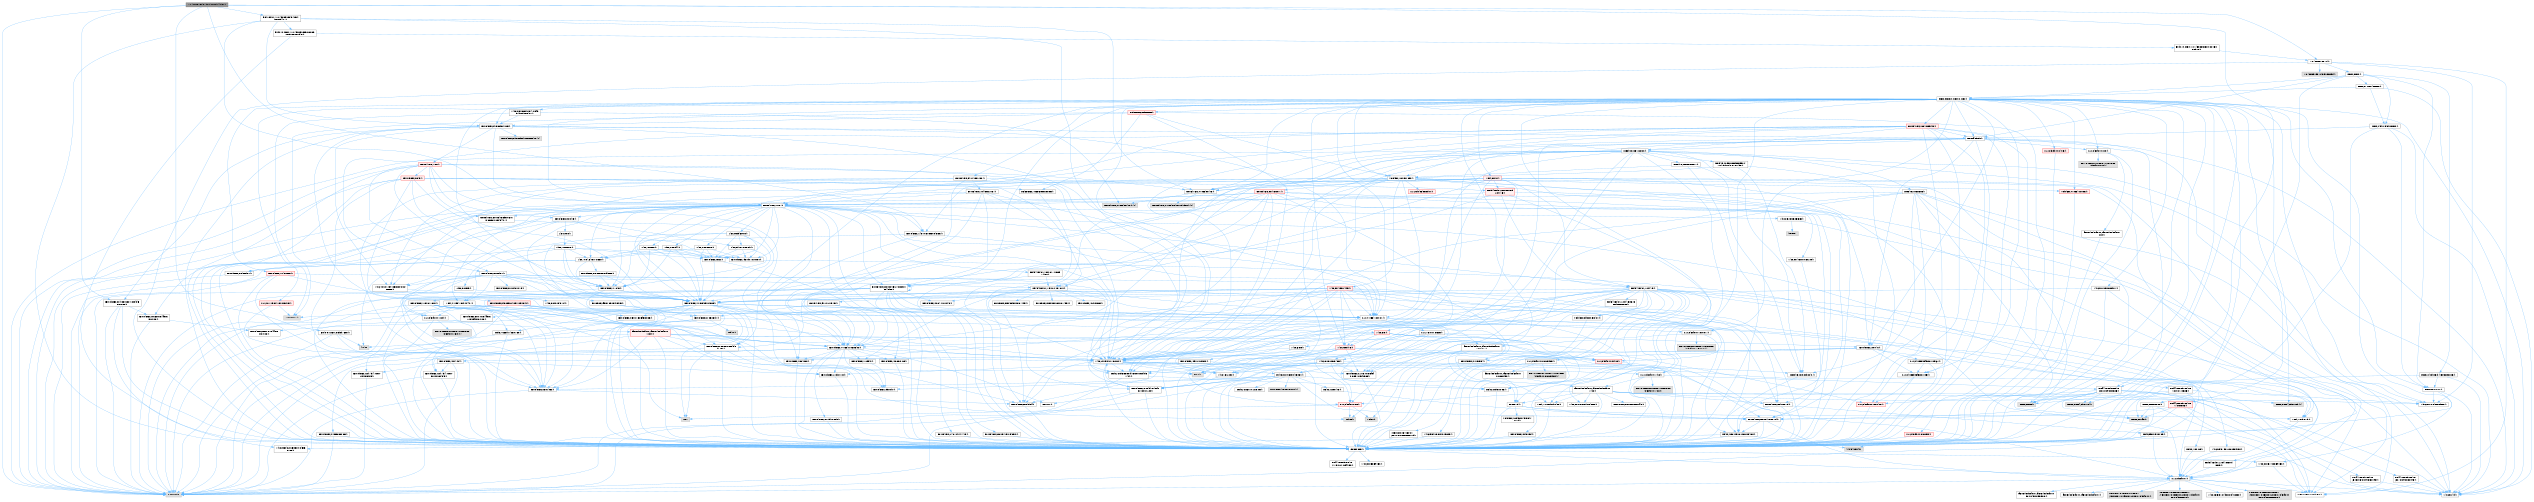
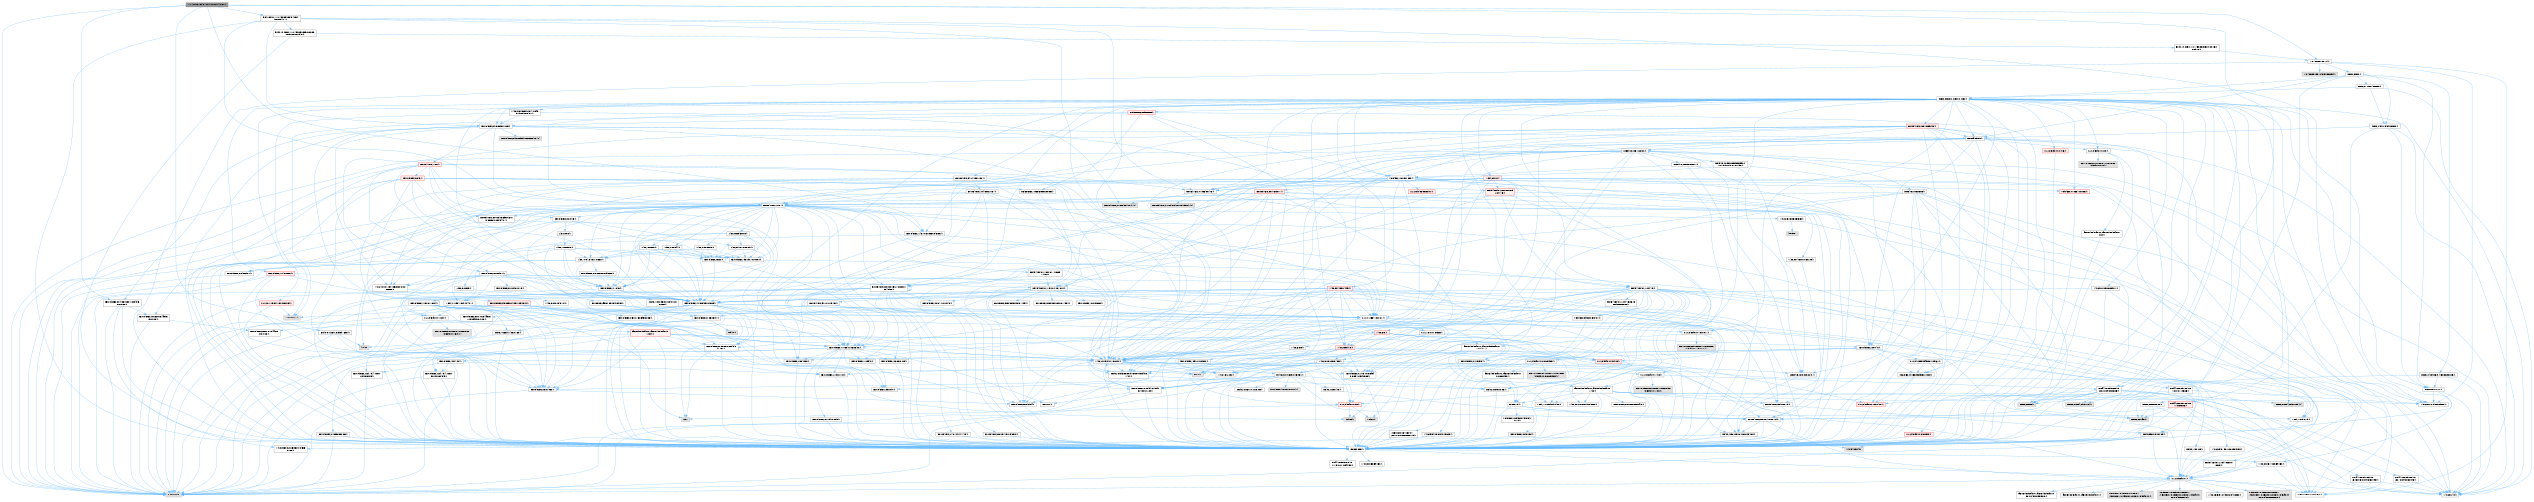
edge "Evaluation/IMovieScenePlayback Capability.h" -> "Misc/EnumClassFlags.h": added
node "Traits/MemberFunctionPtr Outer.h": added
edge "Algo/Rotate.h" -> "Templates/Requires.h": now "Containers/Array.h" -> "Templates/Requires.h"
node "HAL/ThreadSafeCounter.h": label "HAL/ThreadSafeCounter.h" -> "HEADER/ThreadSafeCounter.h"
